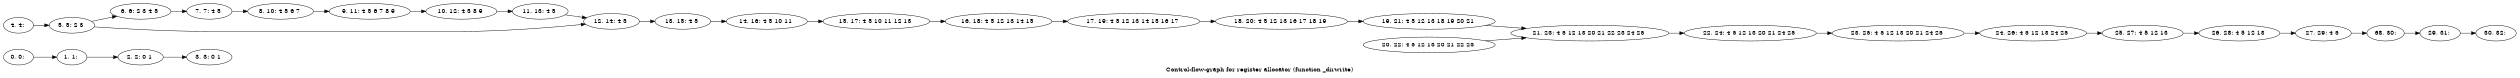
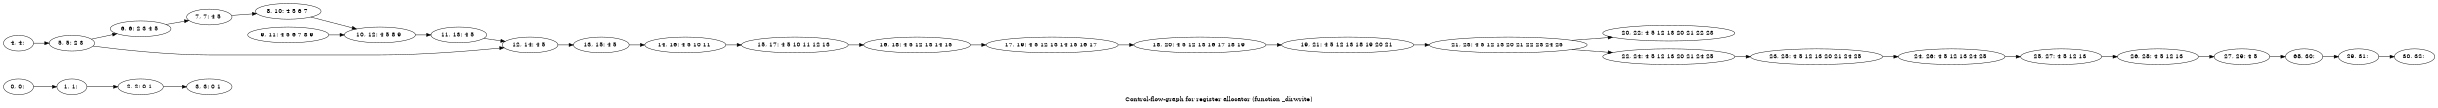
edge "8, 10: 4 5 6 7" -> "9, 11: 4 5 6 7 8 9": now "8, 10: 4 5 6 7" -> "10, 12: 4 5 8 9"
edge "20, 22: 4 5 12 13 20 21 22 23" -> "21, 23: 4 5 12 13 20 21 22 23 24 25": reversed
